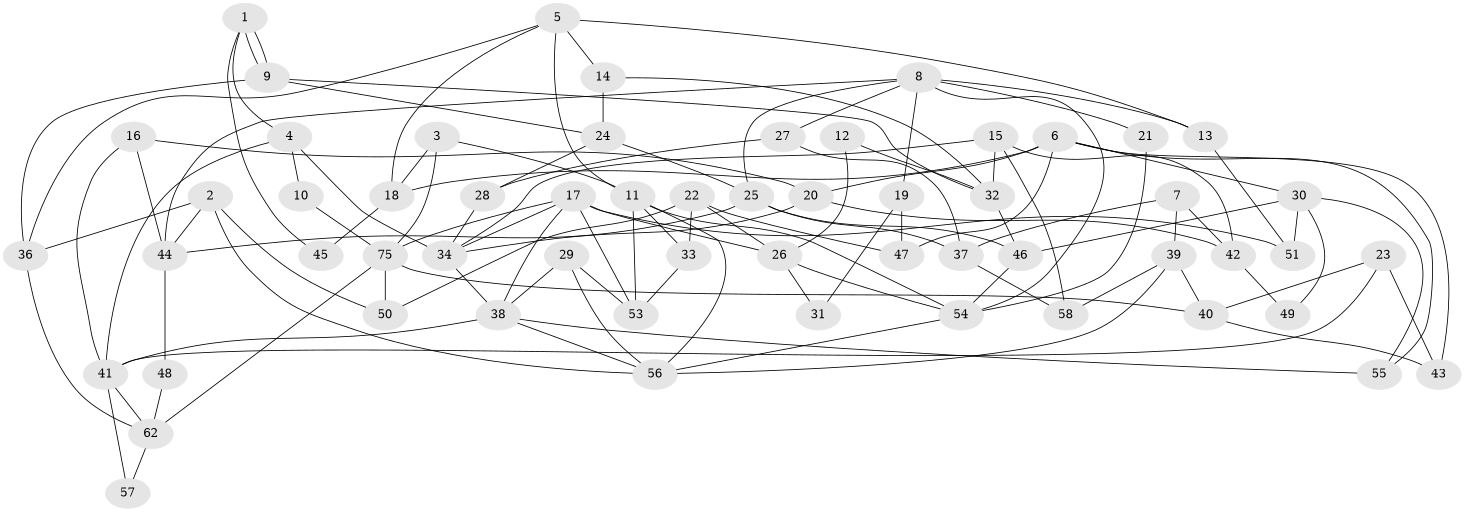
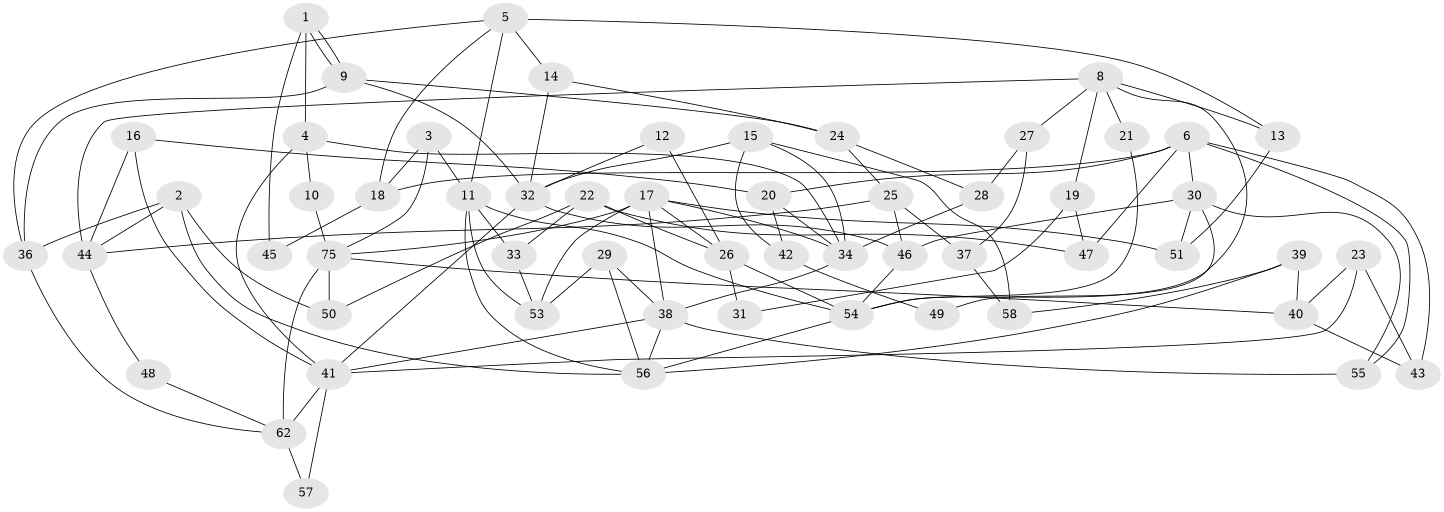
edge "8" -- "25": removed
node "7": removed
edge "32" -- "41": added
